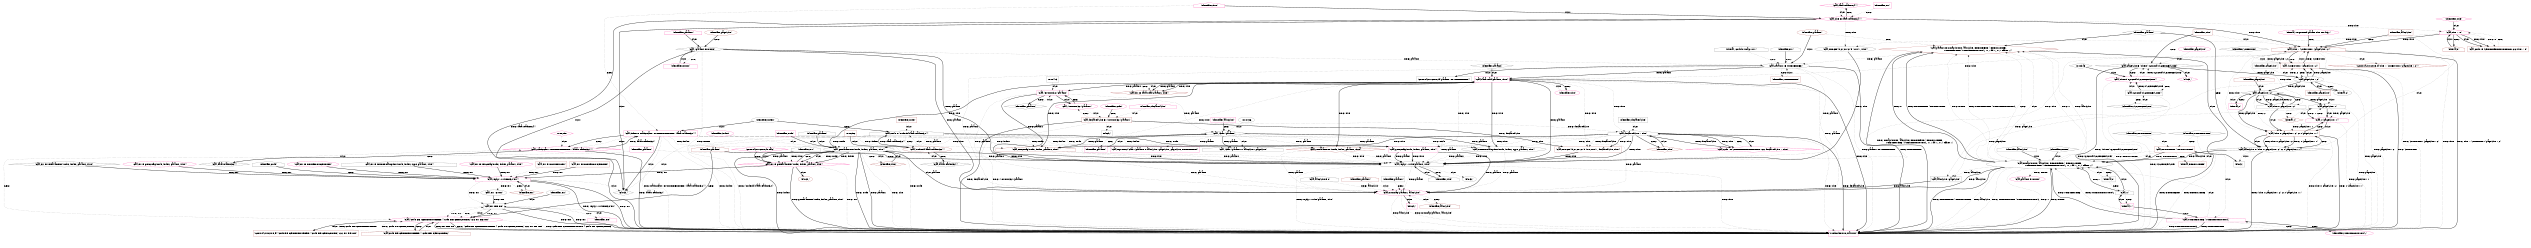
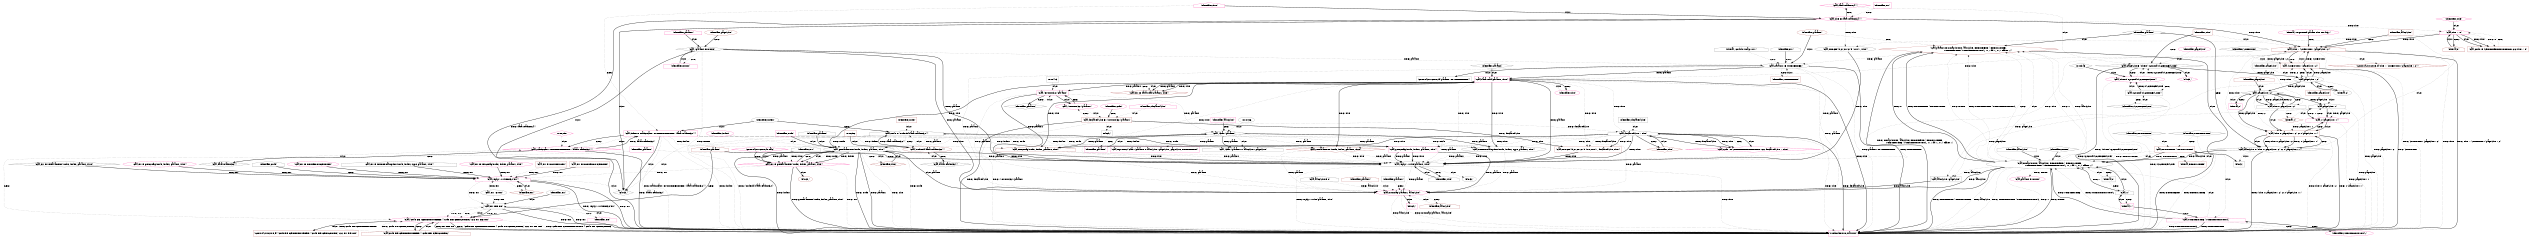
edge "(Call,data.readInt64())" -> "(Call,size = data.readInt64())": now "(Call,data.readInt64())" -> "(Call,pageSize = (size_t) sysconf(_SC_PAGE_SIZE))"
edge "(Call,node = (node_id)data.readInt32())" -> "(Call,setConfig(node, index, params, size))": reversed
edge "(Call,err = getParameter(node, index, params, size))" -> "(Call,reply->writeInt32(err))": style bold -> dotted
edge "(Call,reply->writeInt32(err))" -> "(Call,err != OK)": reversed
edge "(Call,err != OK)" -> "(Call,err == OK)": style bold -> dotted
